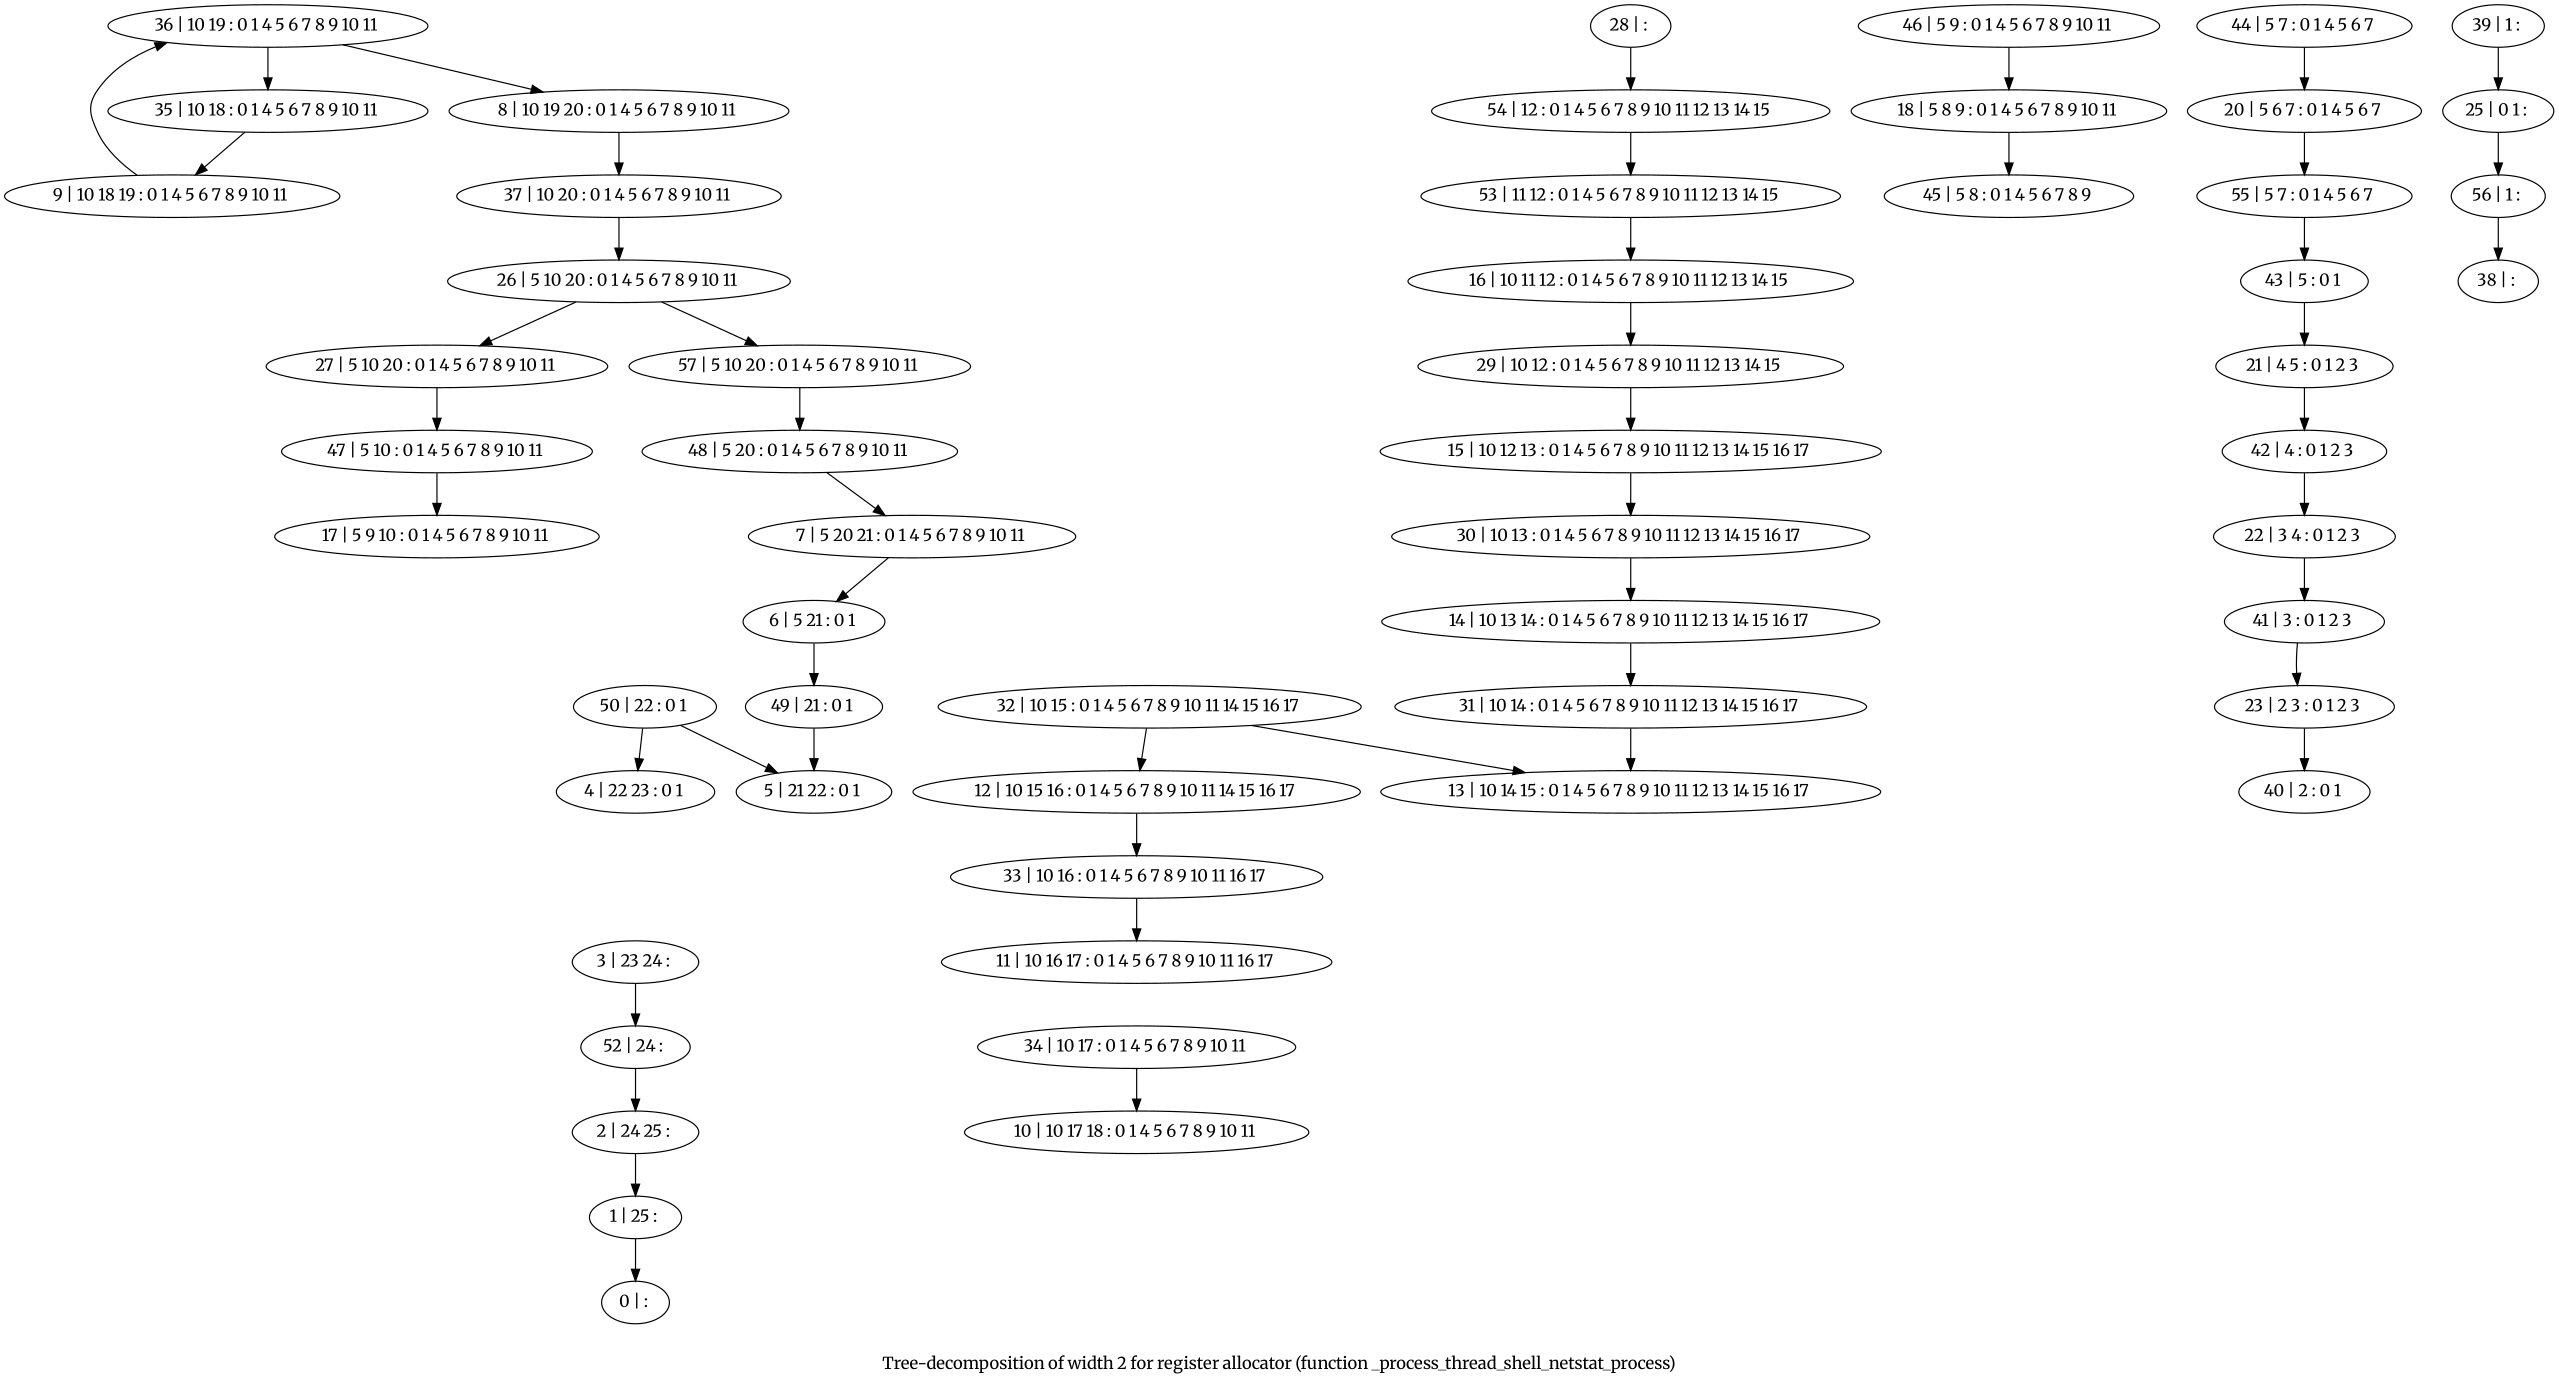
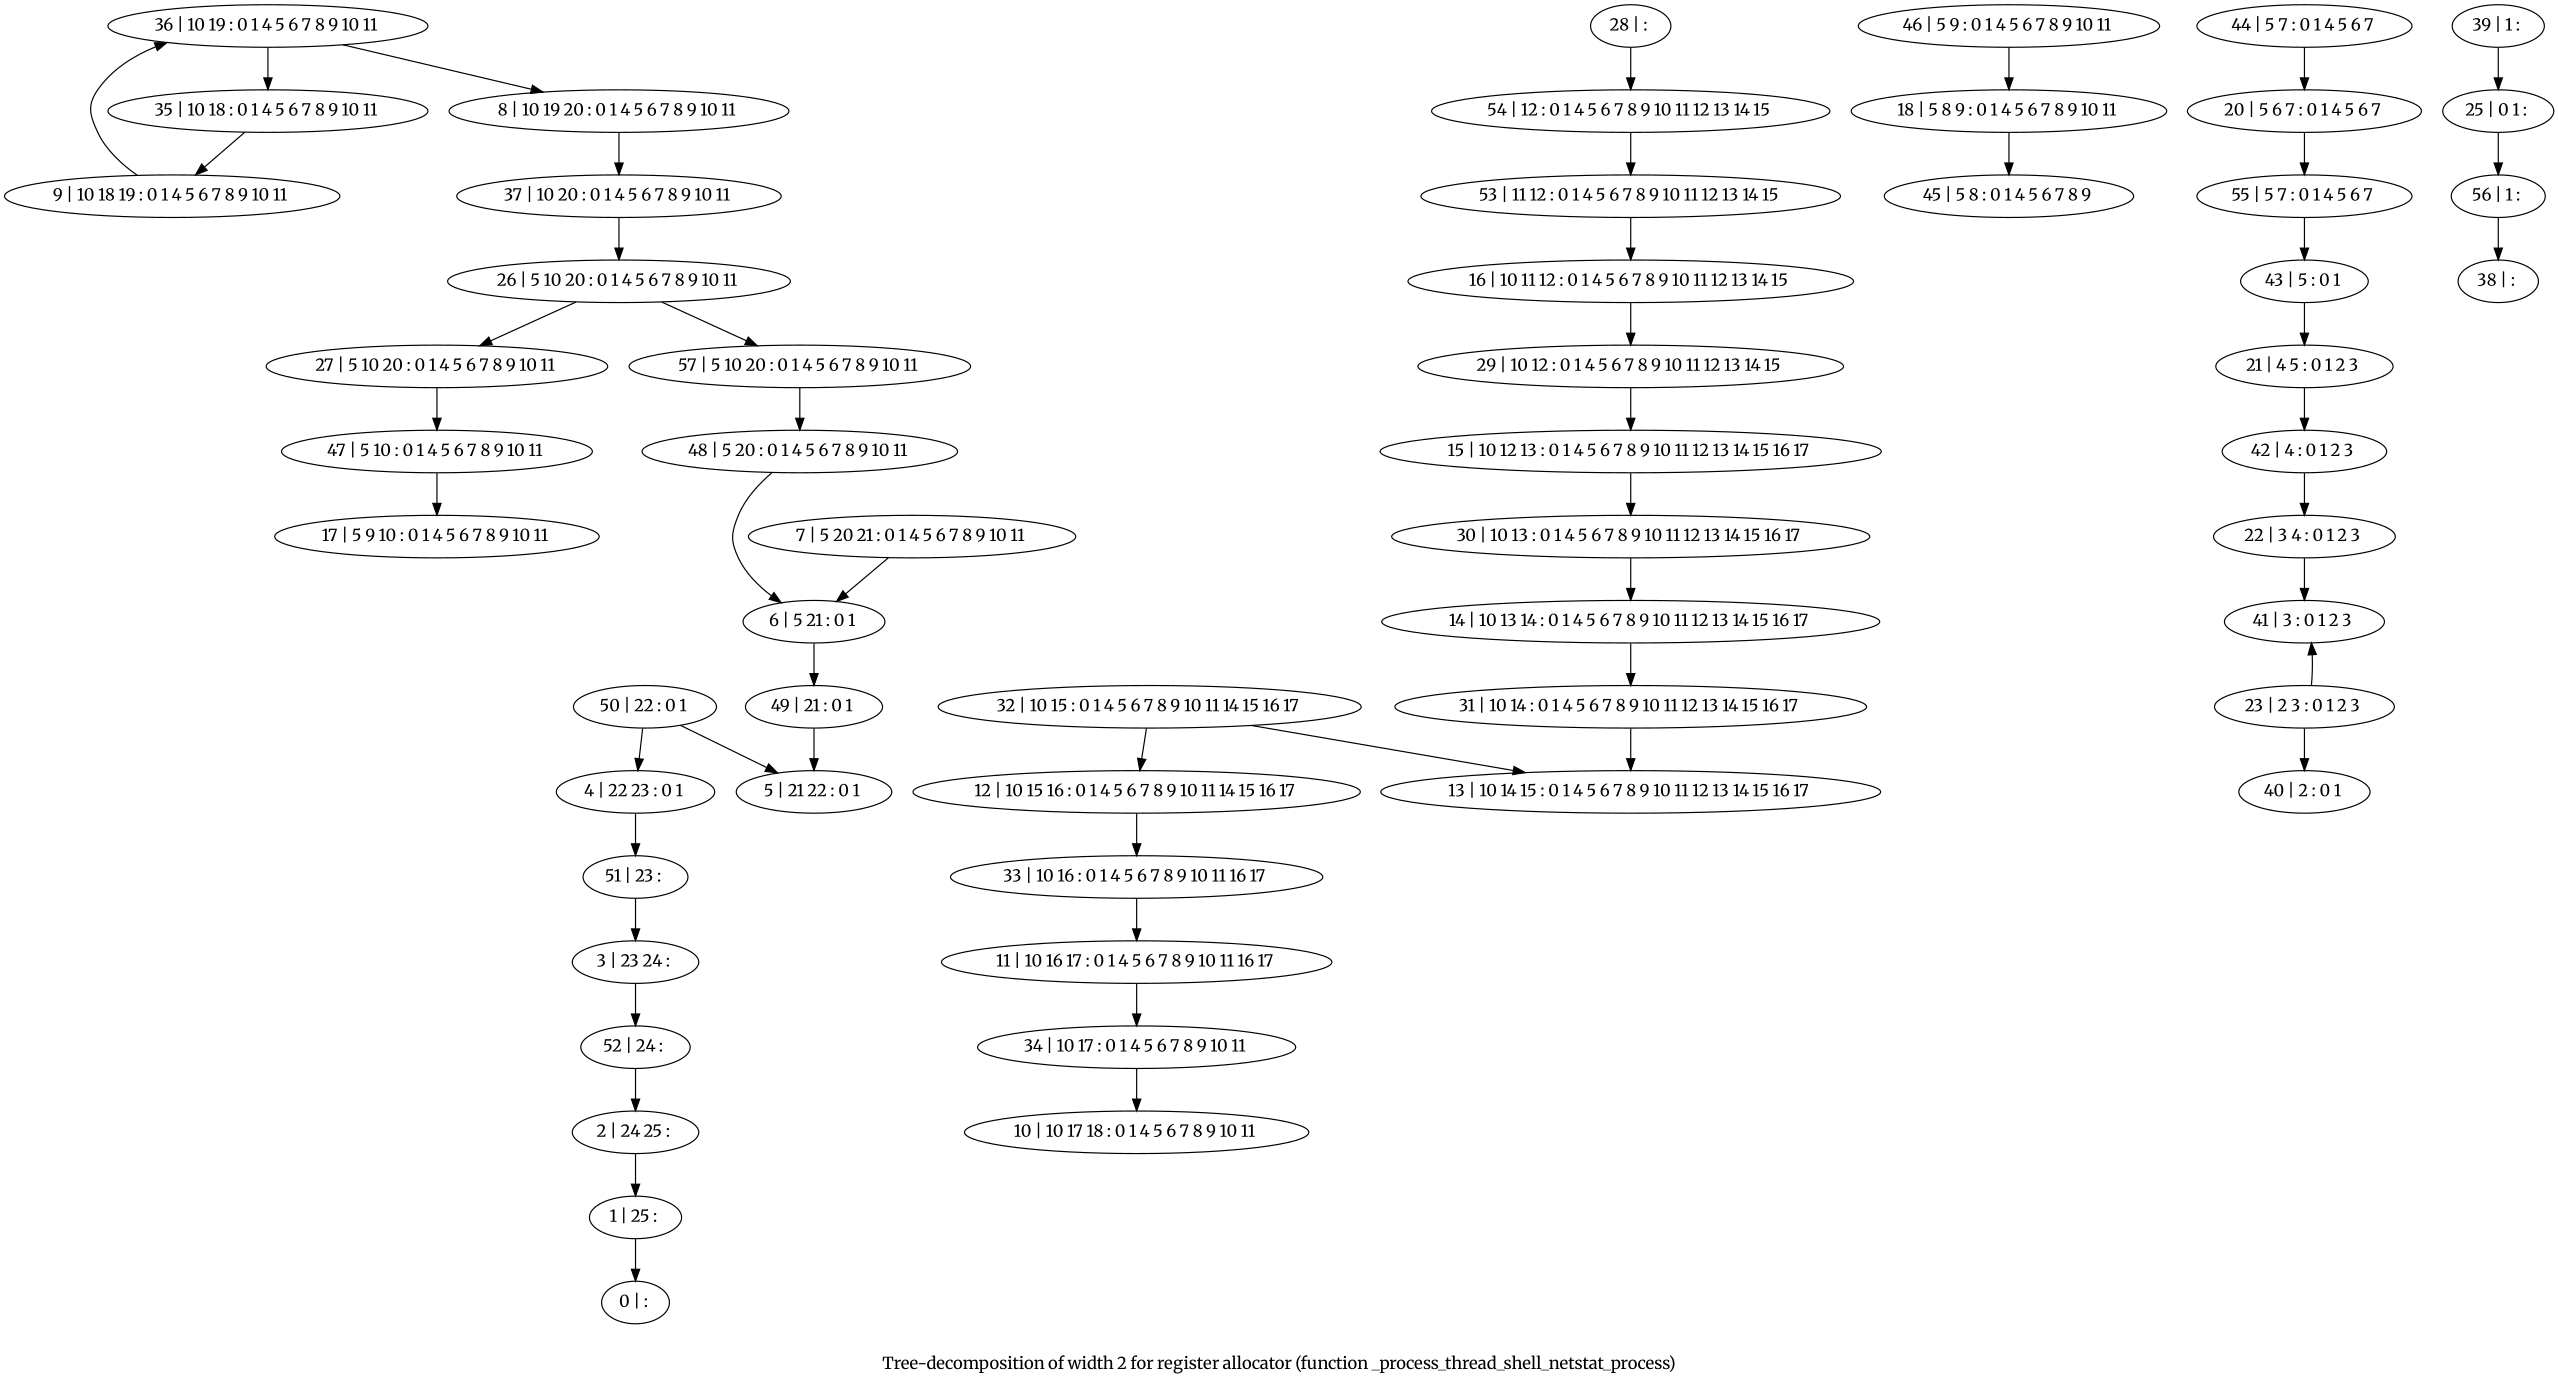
edge "48 | 5 20 : 0 1 4 5 6 7 8 9 10 11" -> "7 | 5 20 21 : 0 1 4 5 6 7 8 9 10 11": now "48 | 5 20 : 0 1 4 5 6 7 8 9 10 11" -> "6 | 5 21 : 0 1"
edge "41 | 3 : 0 1 2 3" -> "23 | 2 3 : 0 1 2 3": reversed
node "51 | 23 :": added
edge "11 | 10 16 17 : 0 1 4 5 6 7 8 9 10 11 16 17" -> "34 | 10 17 : 0 1 4 5 6 7 8 9 10 11": added
